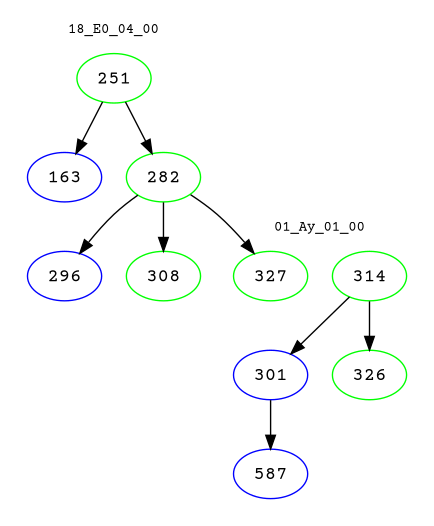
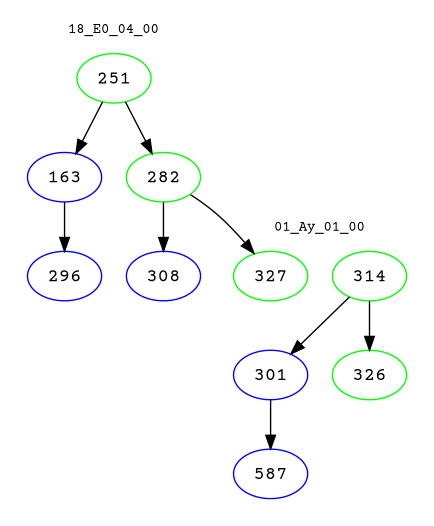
edge "282" -> "296": now "163" -> "296"
node "308": color green -> blue
